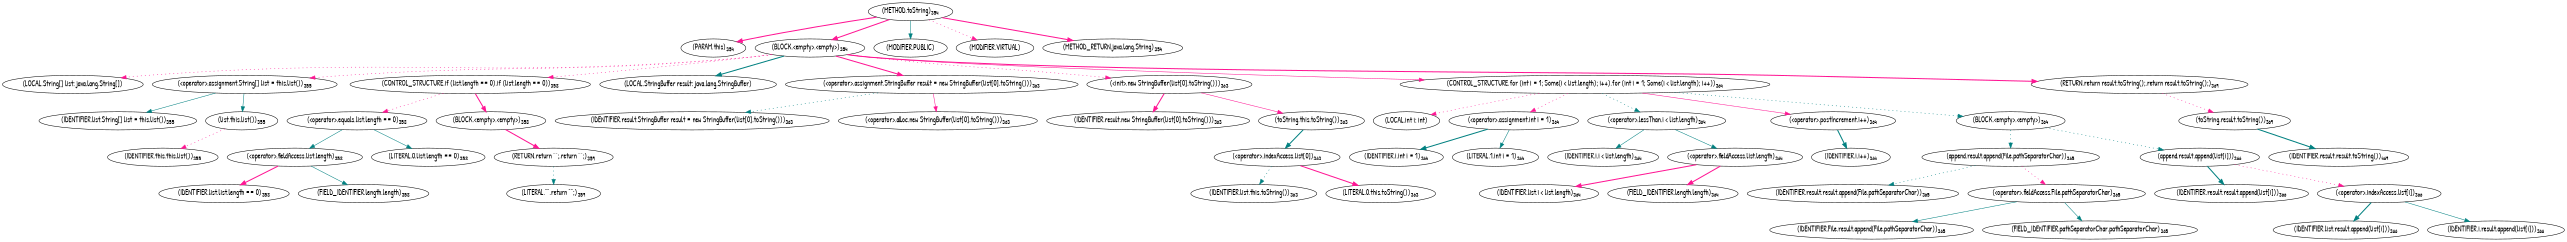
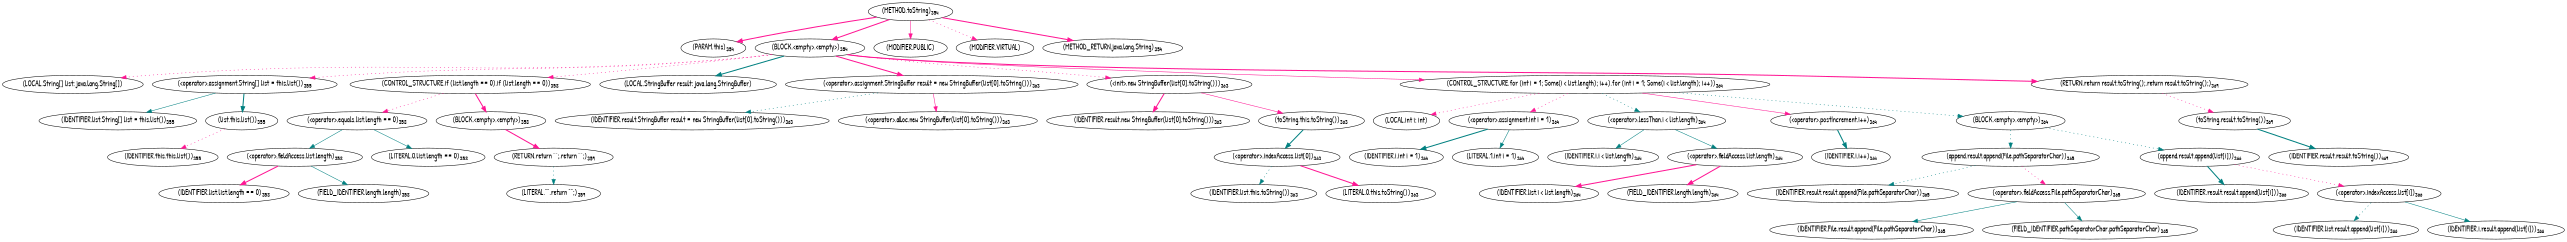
edge "(METHOD,toString)" -> "(MODIFIER,PUBLIC)": color teal -> deeppink
edge "(<operator>.assignment,String[] list = this.list())" -> "(list,this.list())": style solid -> bold
edge "(<operator>.indexAccess,list[i])" -> "(IDENTIFIER,list,result.append(list[i]))": style bold -> dotted
